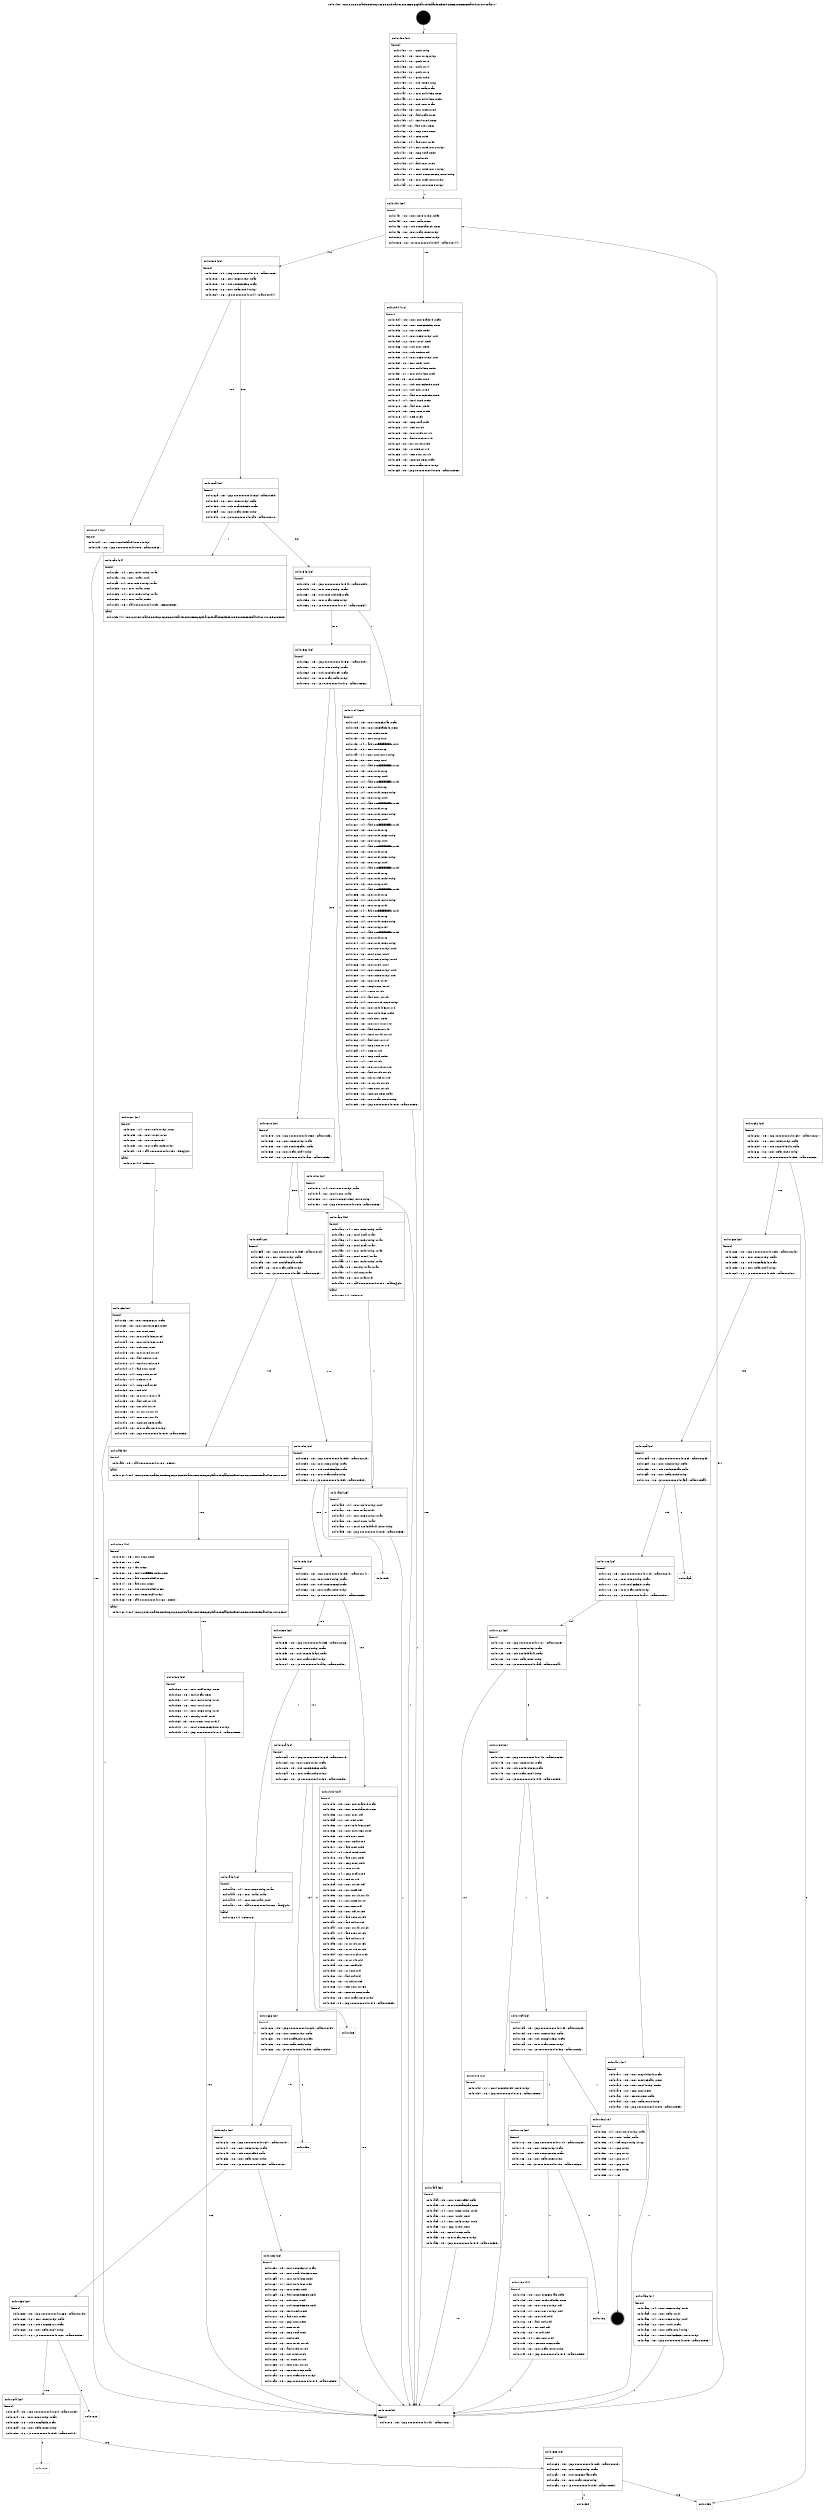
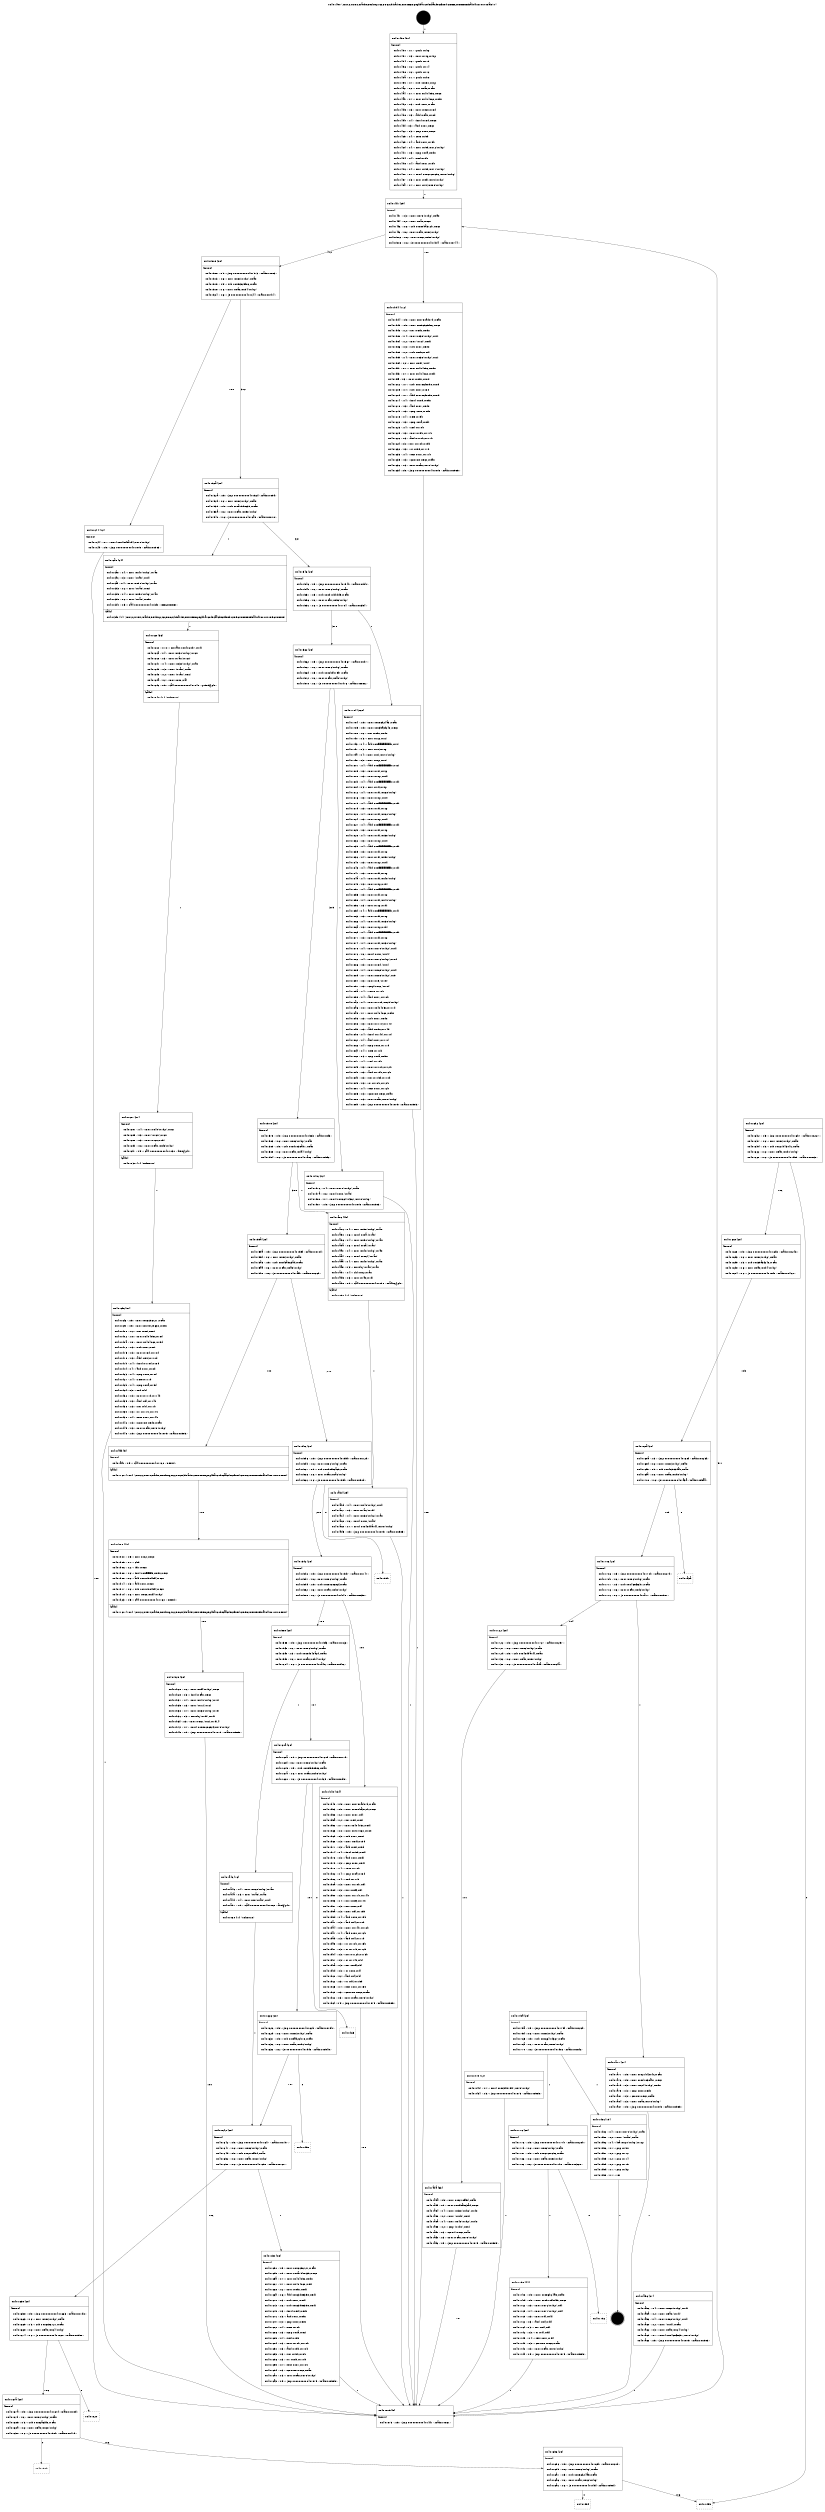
node "0x401cc0 [33]": added
node "0x40173e [28]": removed
